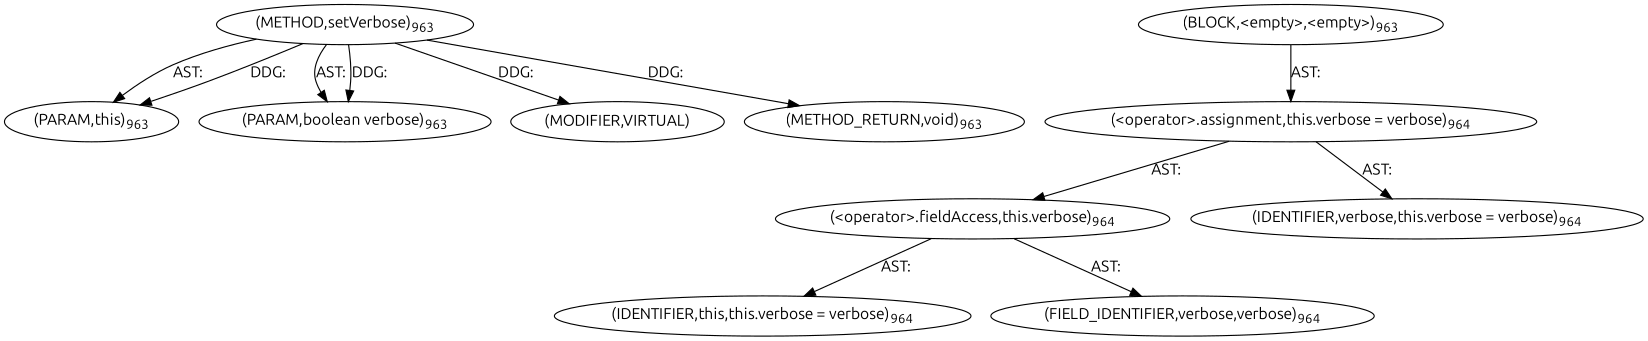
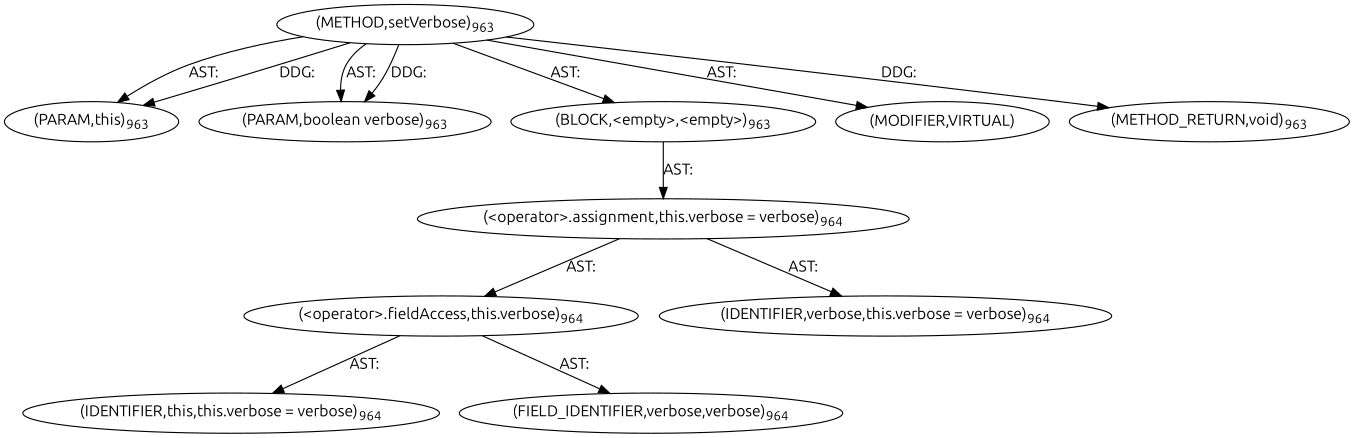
edge "(METHOD,setVerbose)" -> "(BLOCK,<empty>,<empty>)": added, label "AST:"
edge "(METHOD,setVerbose)" -> "(MODIFIER,VIRTUAL)": label "DDG: " -> "AST: "
